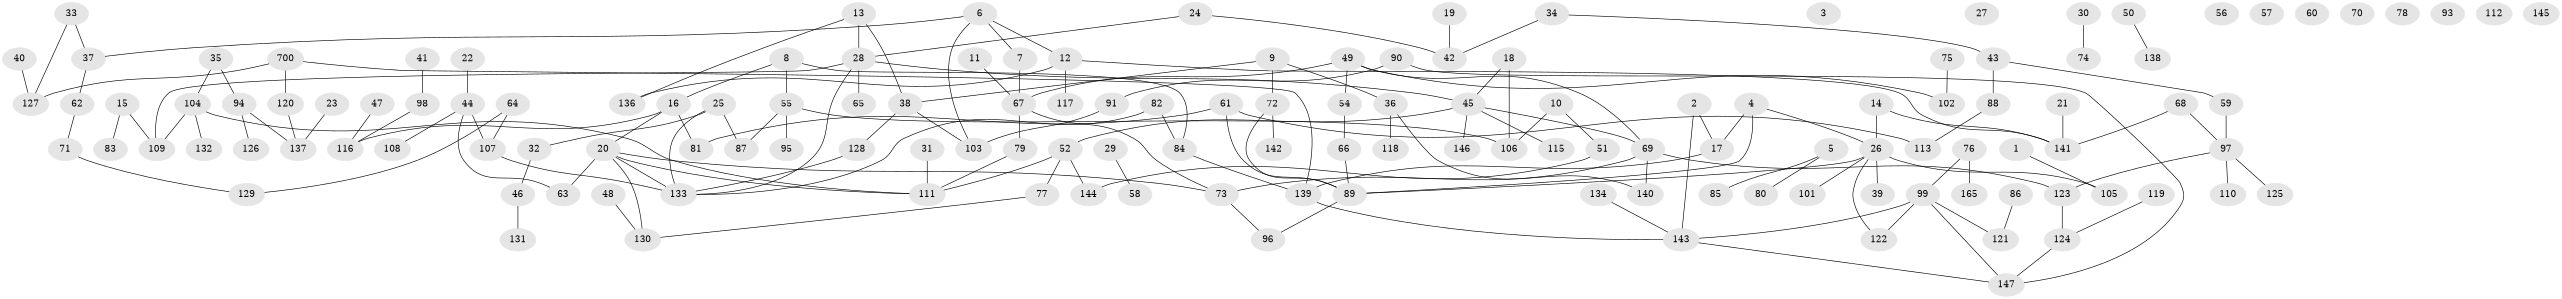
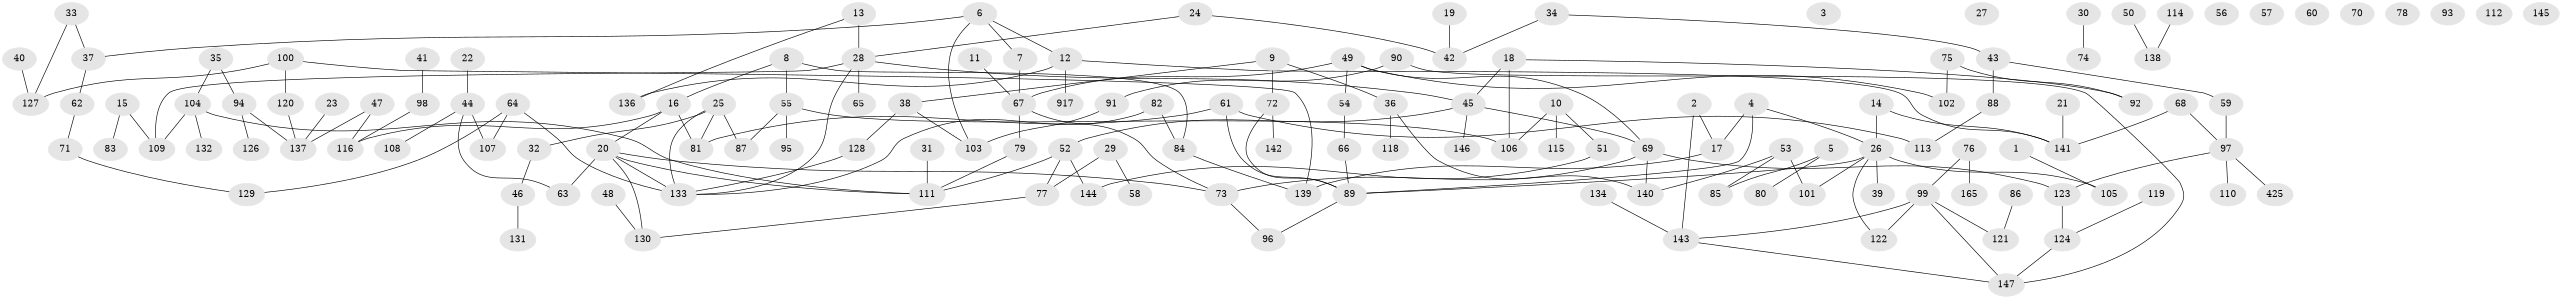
node "114": added
node "700": label "700" -> "100"
edge "13" -- "38": removed
node "117": label "117" -> "917"
node "92": added
edge "47" -- "137": added
edge "25" -- "81": added
edge "45" -- "115": now "10" -- "115"
node "53": added
edge "29" -- "77": added
edge "107" -- "133": now "64" -- "133"
node "125": label "125" -> "425"
edge "139" -- "143": removed
